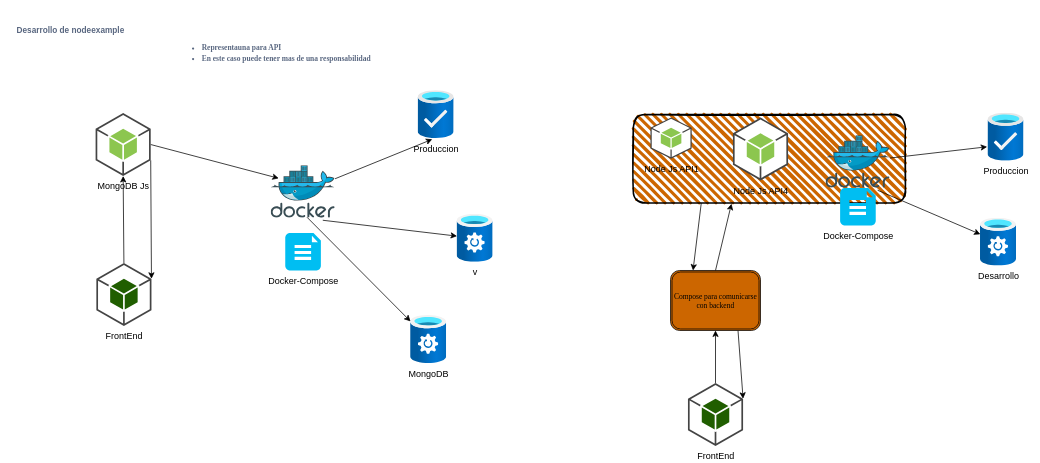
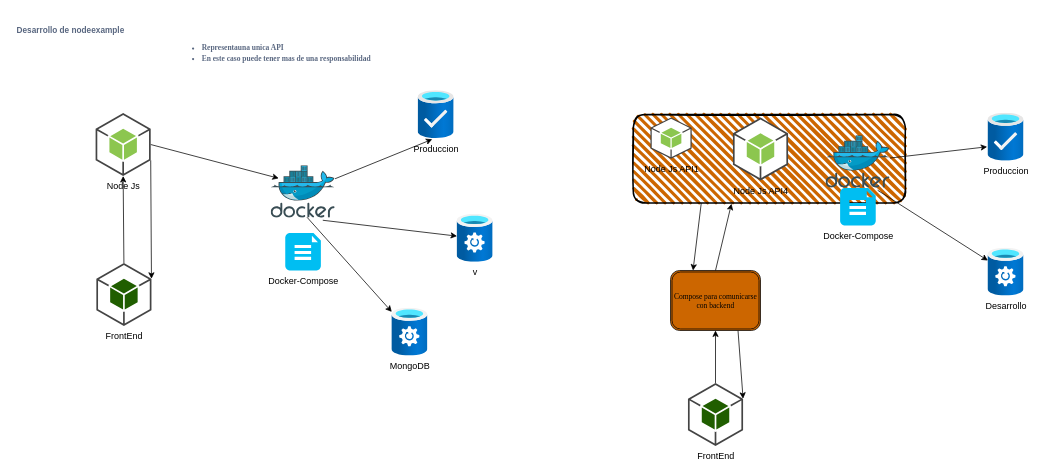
node "Representauna para API En este caso puede tener mas de una responsabilidad": label "Representauna para API En este caso puede tener mas de una responsabilidad" -> "Representauna unica API En este caso puede tener mas de una responsabilidad"
node "MongoDB Js": label "MongoDB Js" -> "Node Js"
node "Desarrollo": moved (999, 242) -> (1006, 272)
node "MongoDB": moved (429, 339) -> (410, 332)
